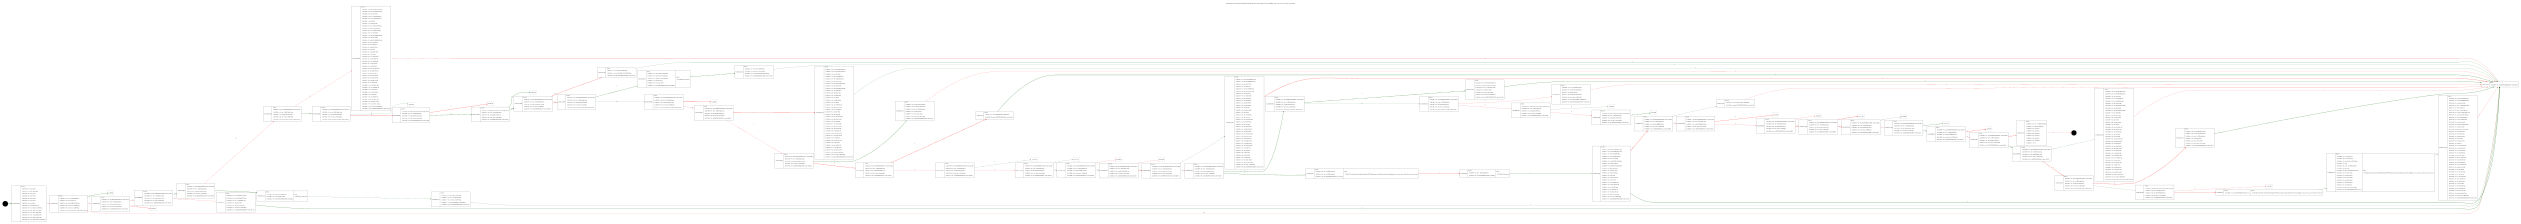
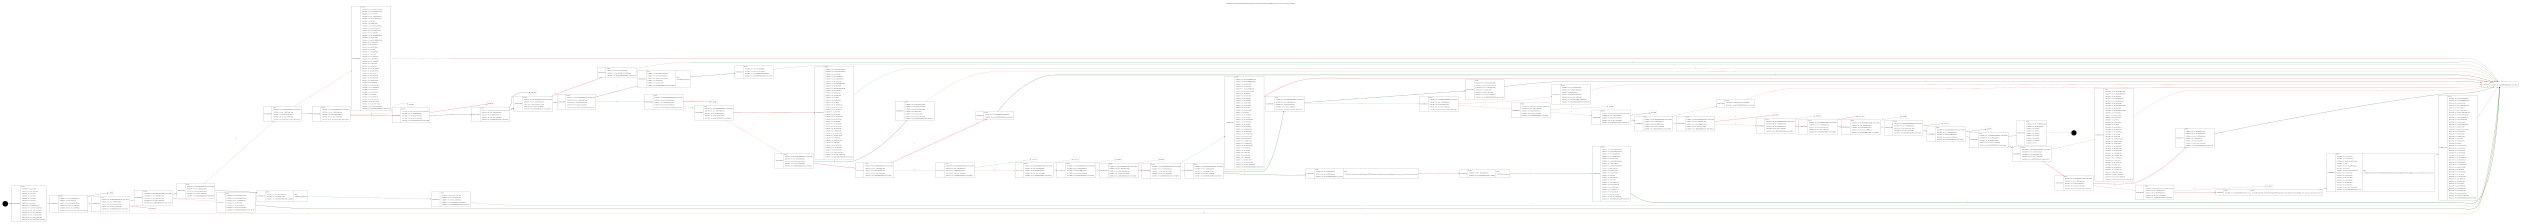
edge "0x401998 [28]" -> "0x4020f9": color red -> darkgreen
edge "0x401f72 [93]" -> "0x4018f0 [28]": now "0x4018d4 [28]" -> "0x4018f0 [28]"
